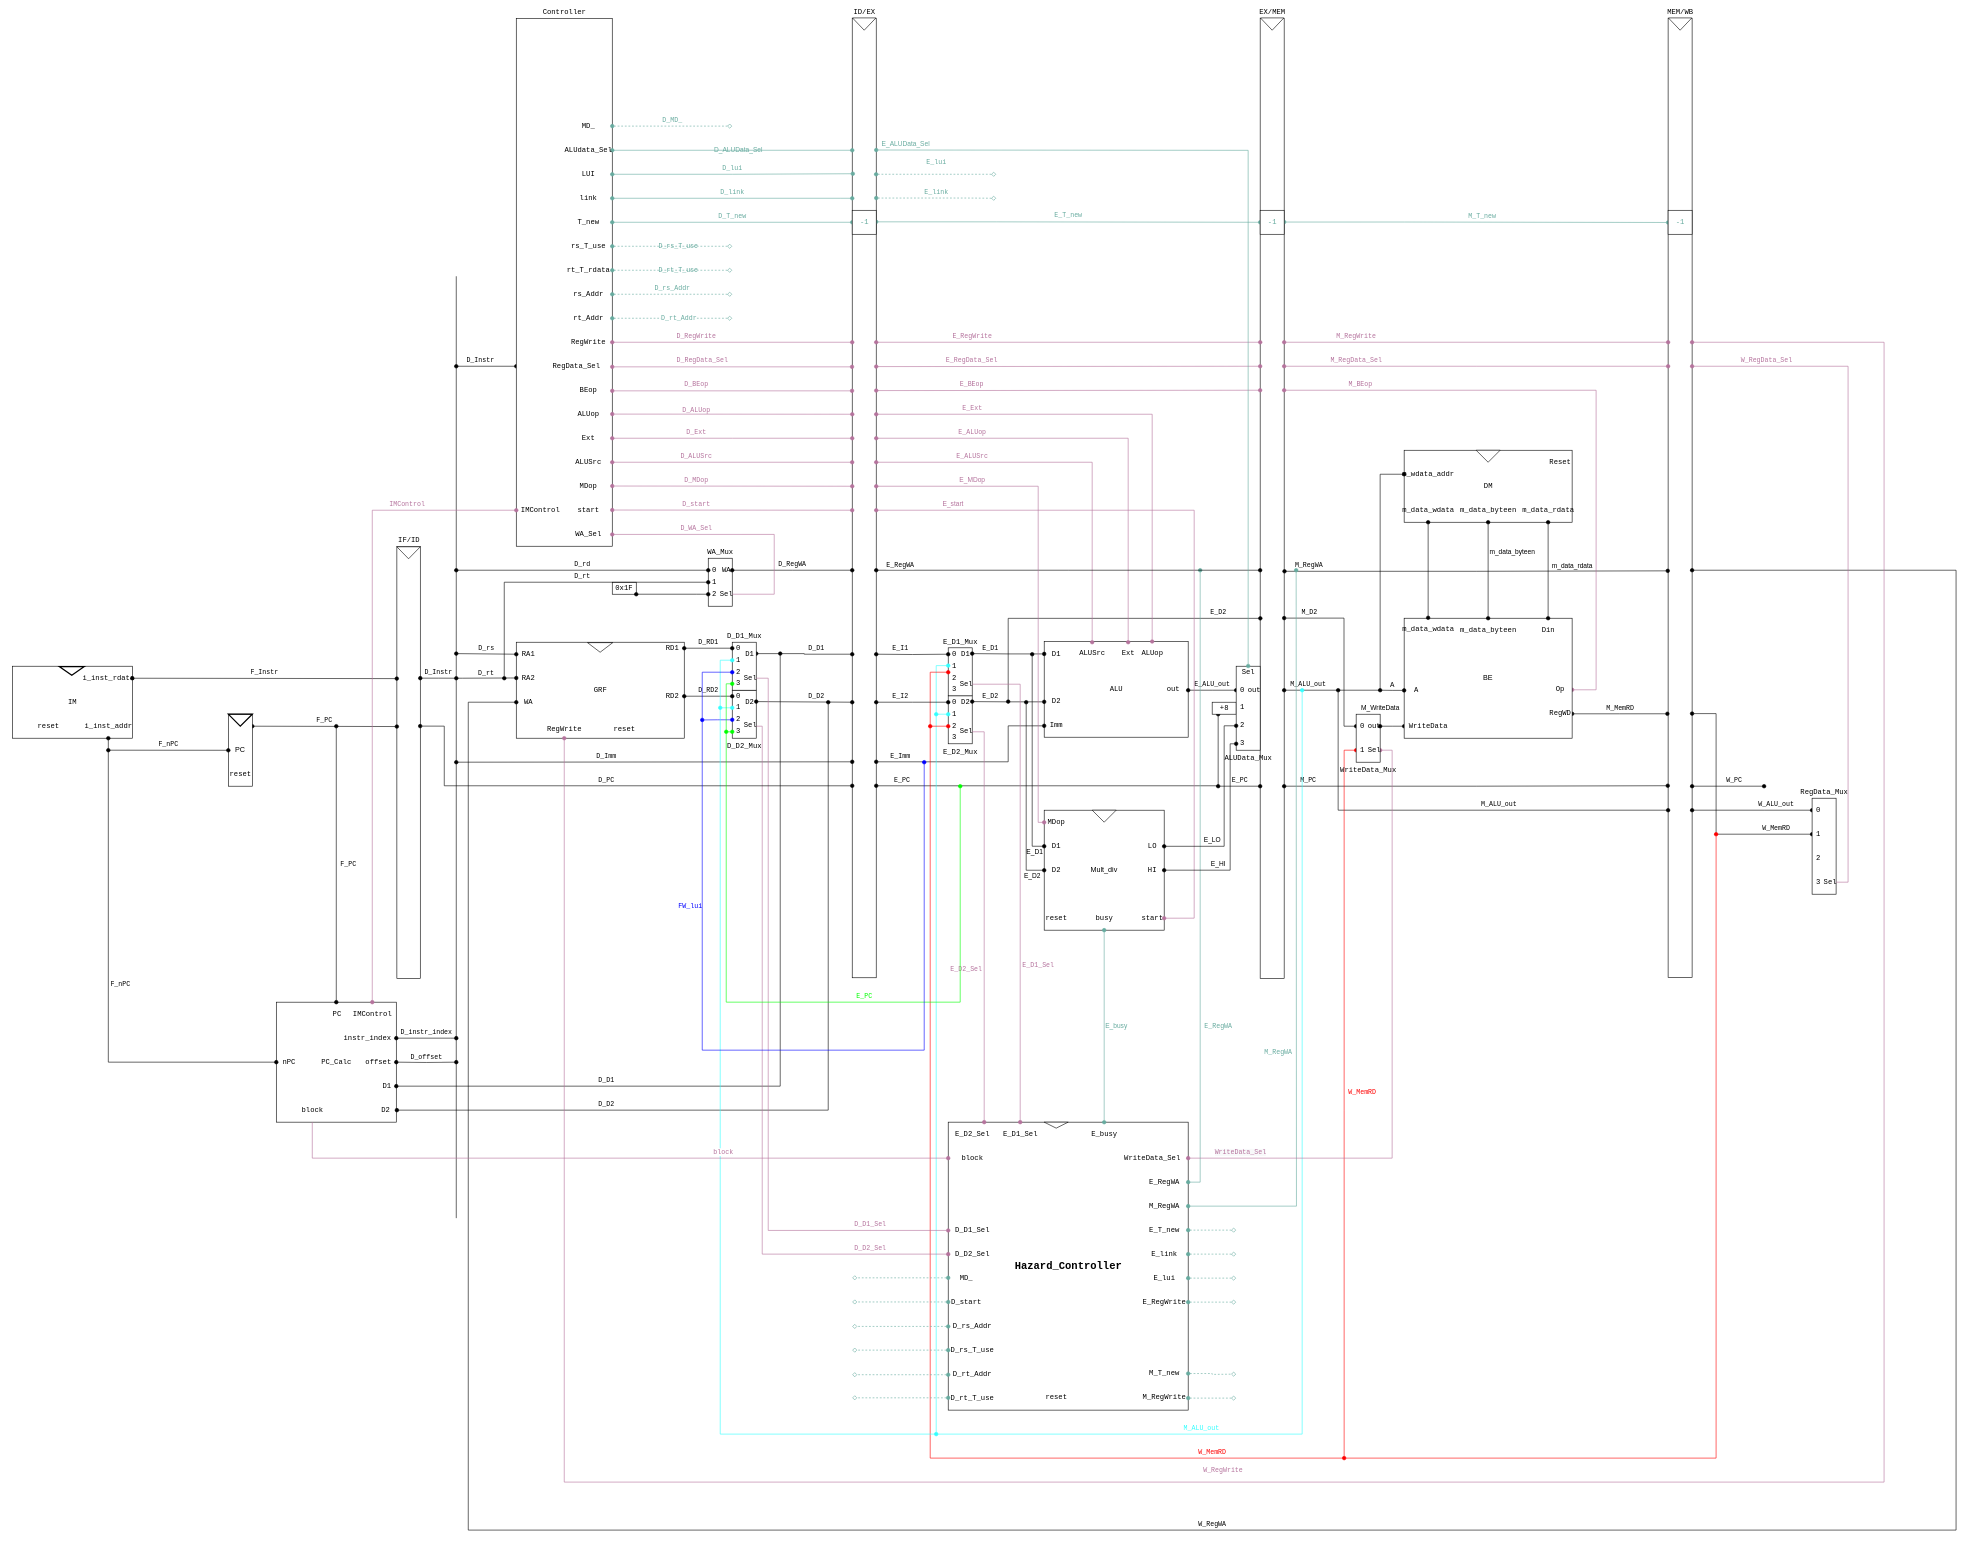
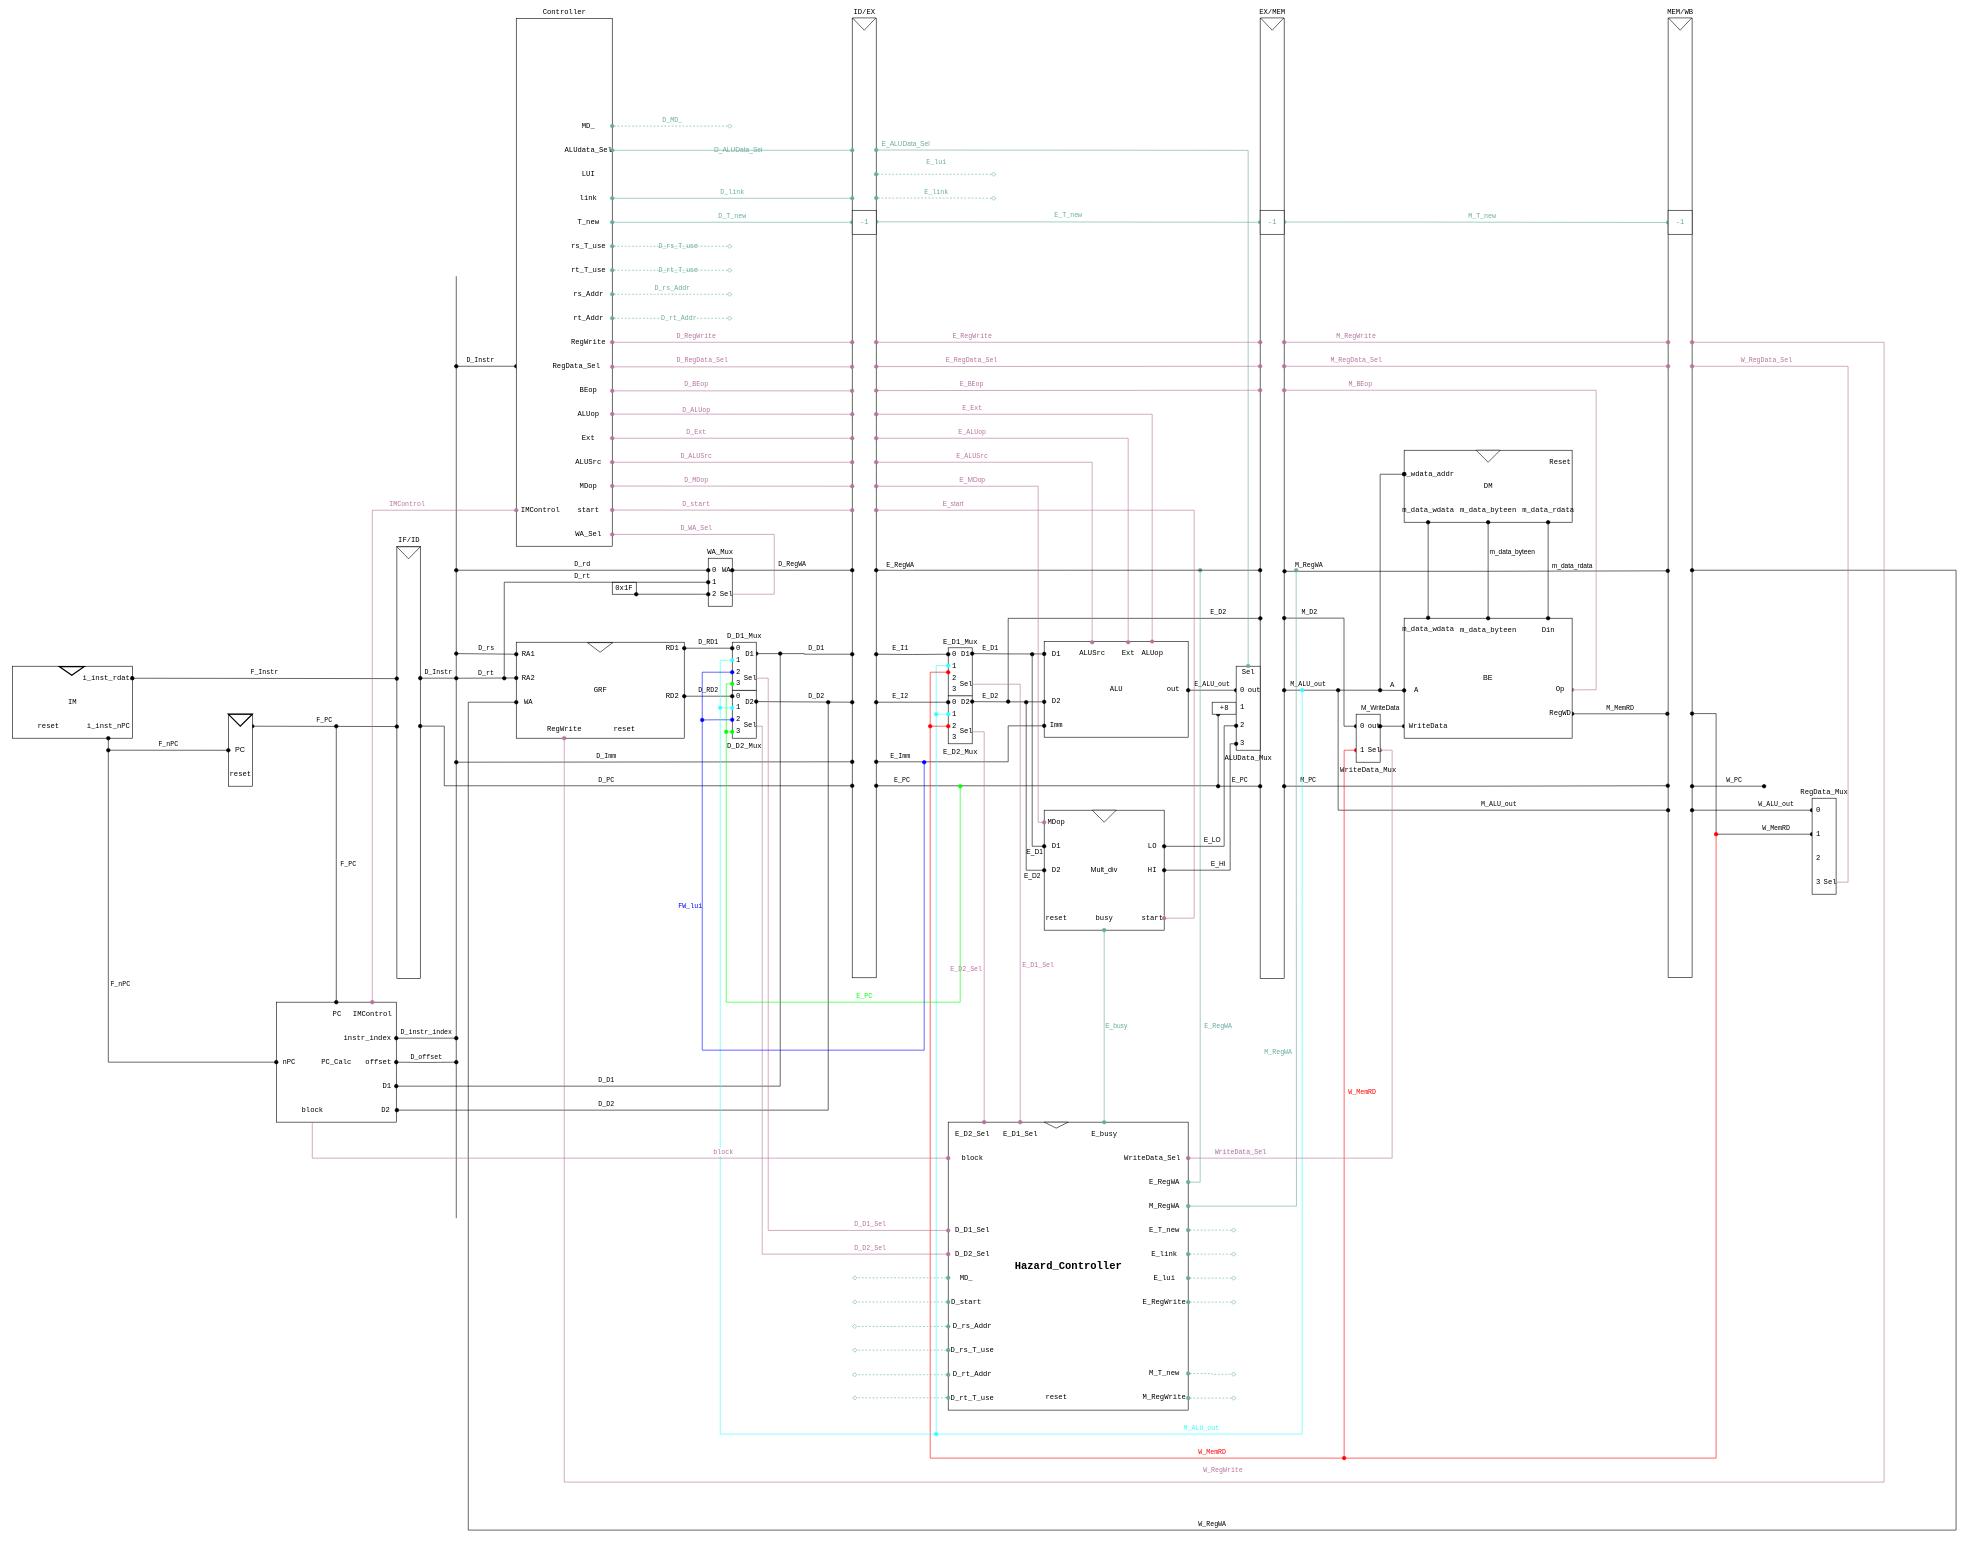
edge "LUI" -- "ID/EX": removed, label "D_lui"
node "rt_T_rdata": label "rt_T_rdata" -> "rt_T_use"
node "i_inst_addr": label "i_inst_addr" -> "i_inst_nPC"
